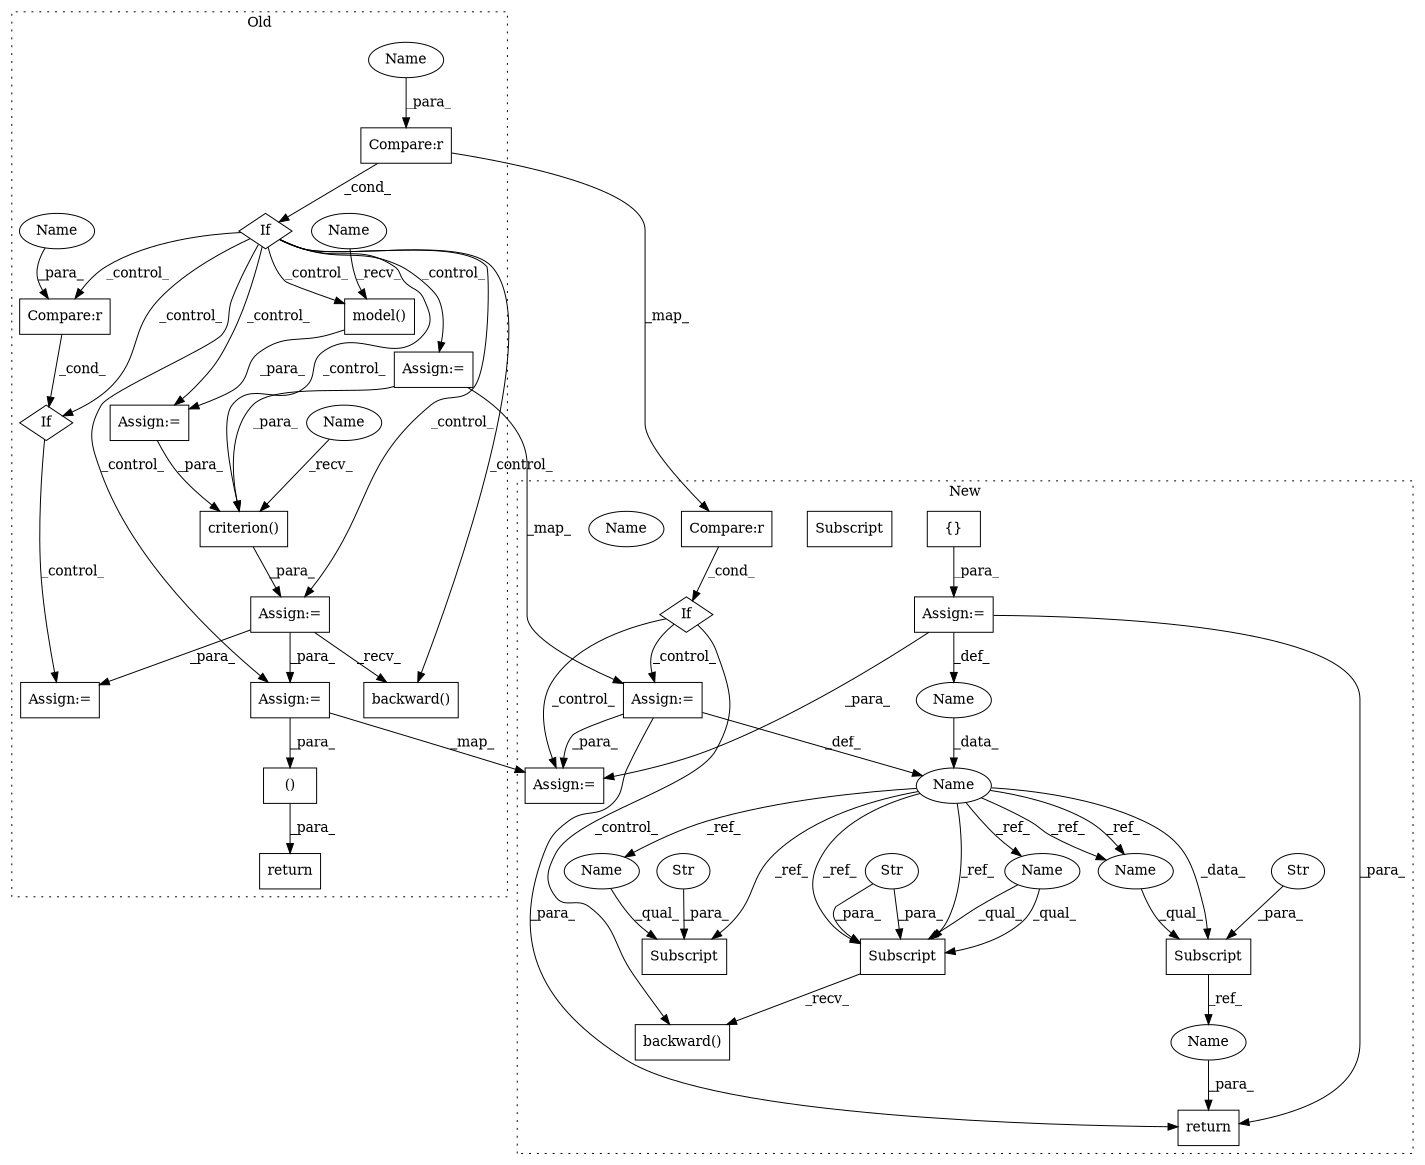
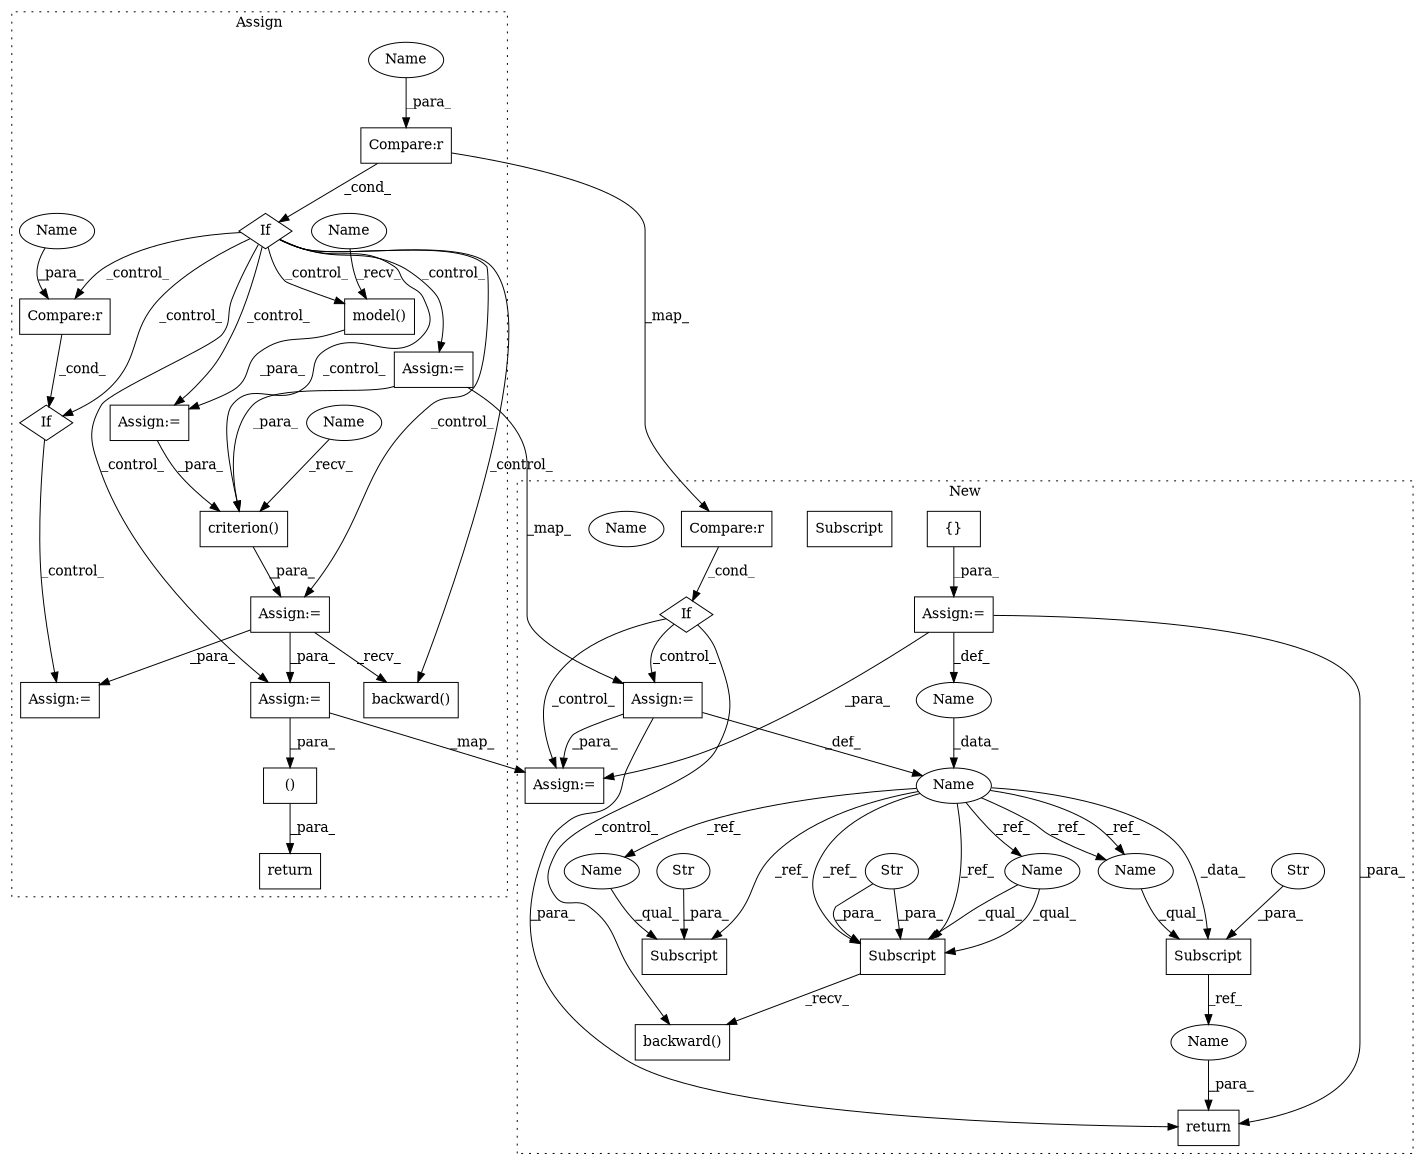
cluster "Old": label "Old" -> "Assign"
